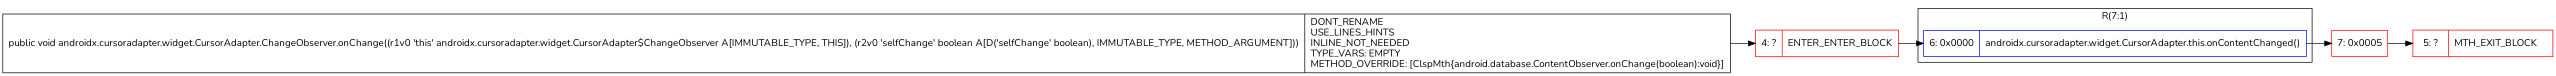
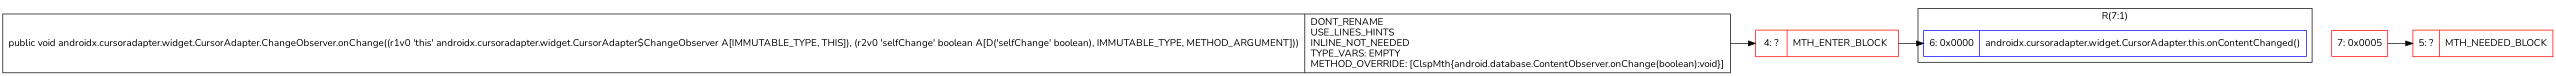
node "4: ?": text "ENTER_ENTER_BLOCK" -> "MTH_ENTER_BLOCK"
edge "6: 0x0000" -> "7: 0x0005": removed
node "5: ?": text "MTH_EXIT_BLOCK" -> "MTH_NEEDED_BLOCK"
